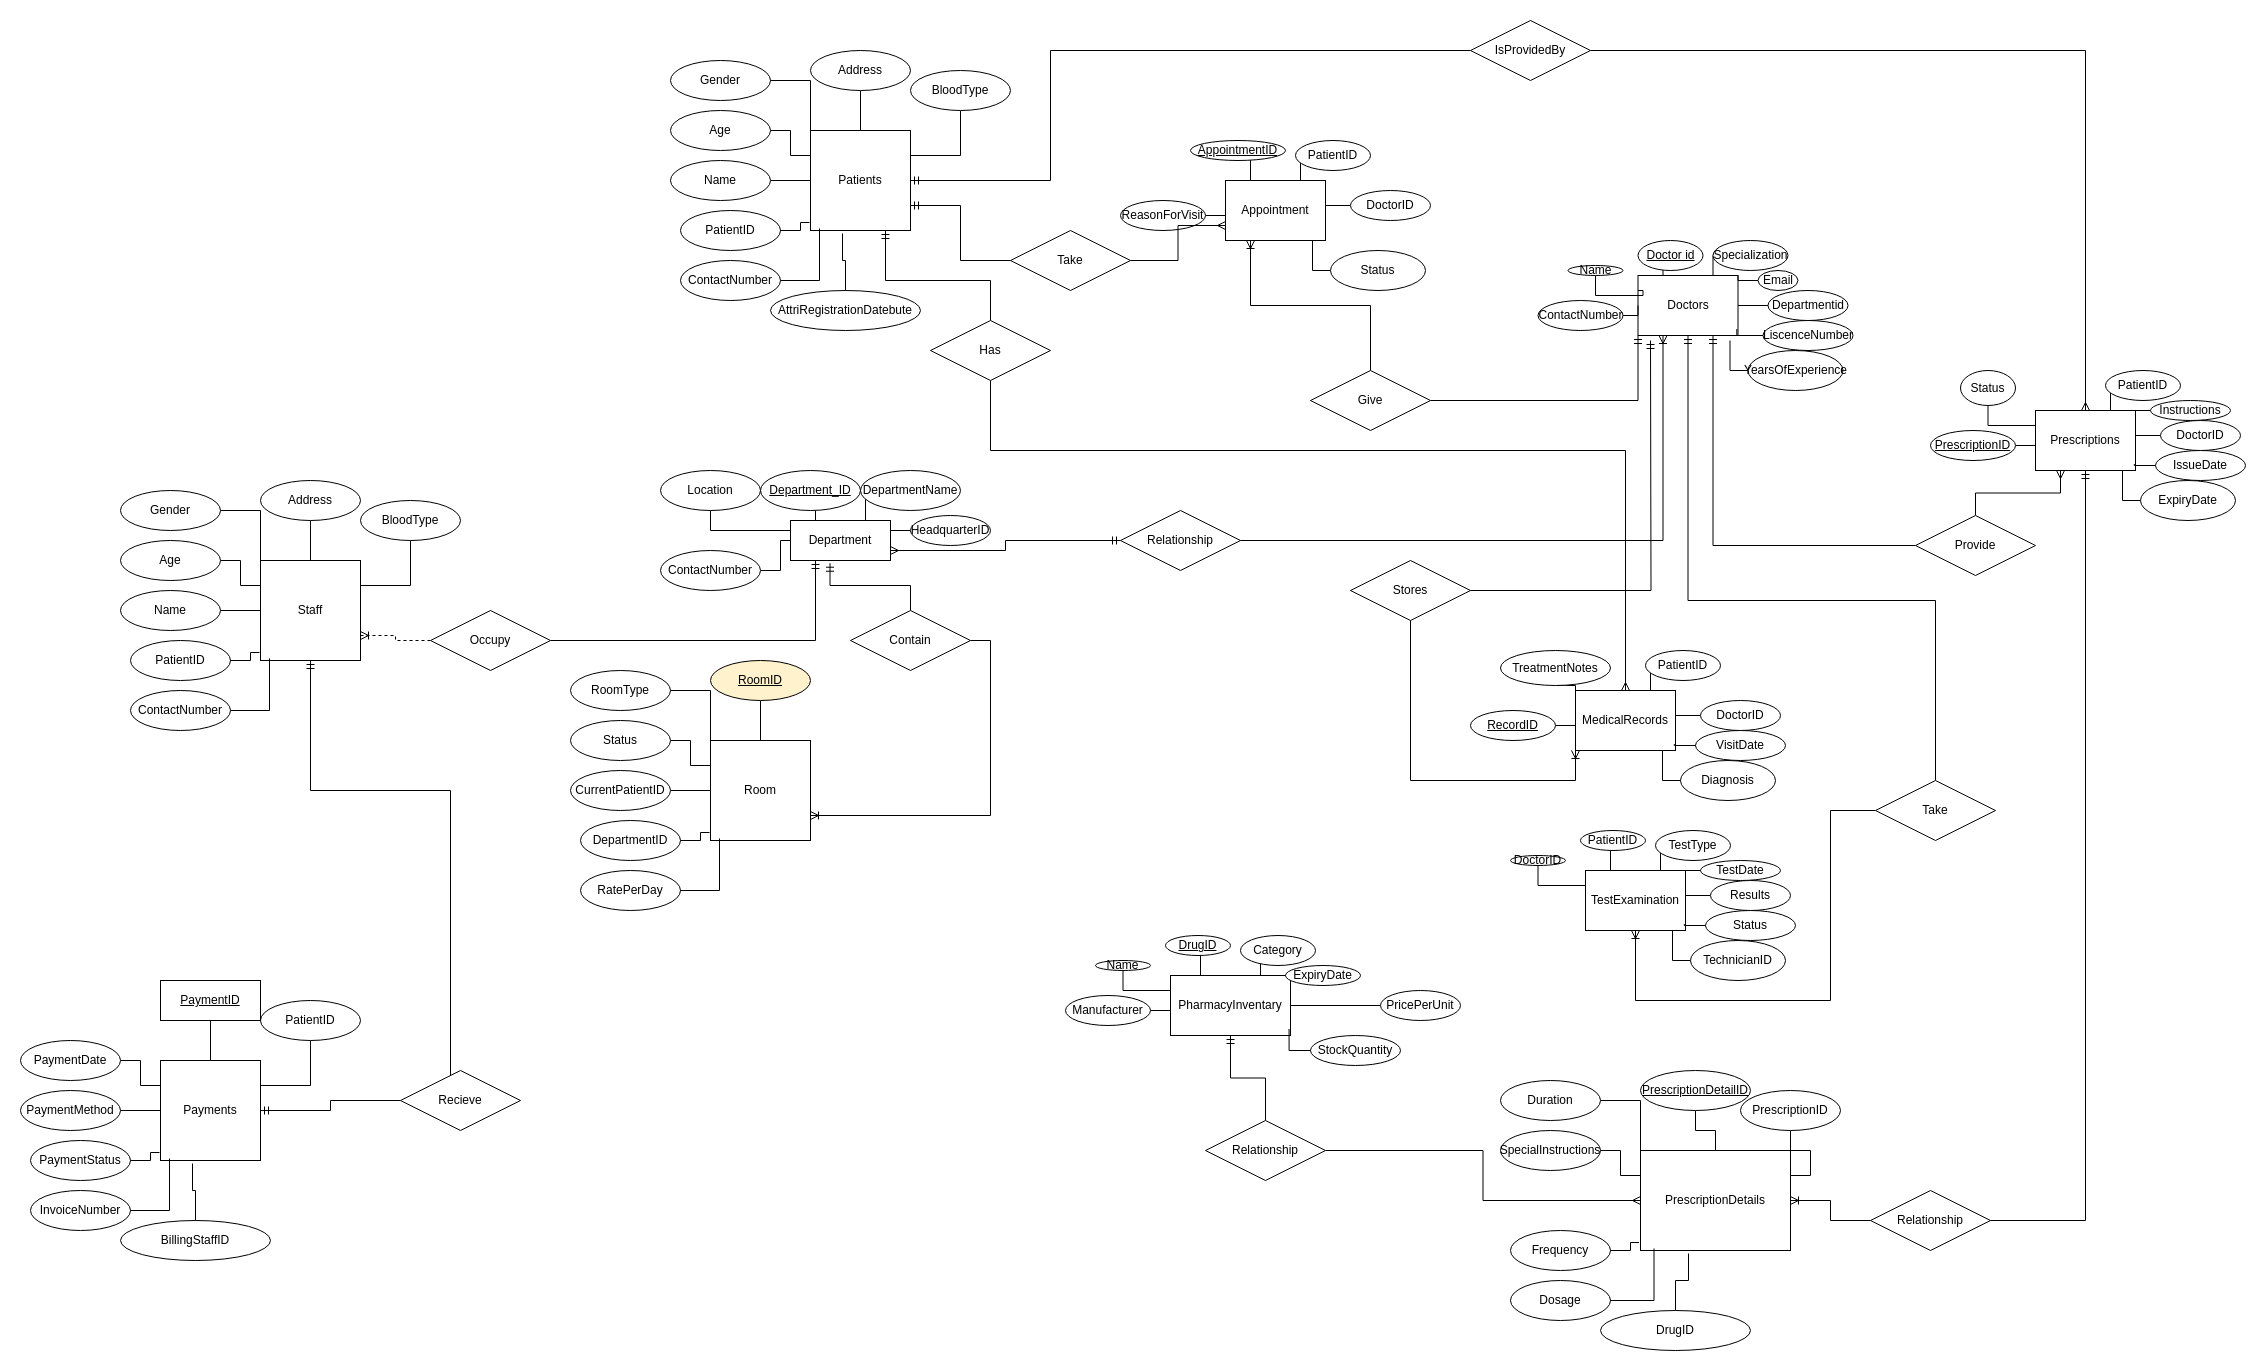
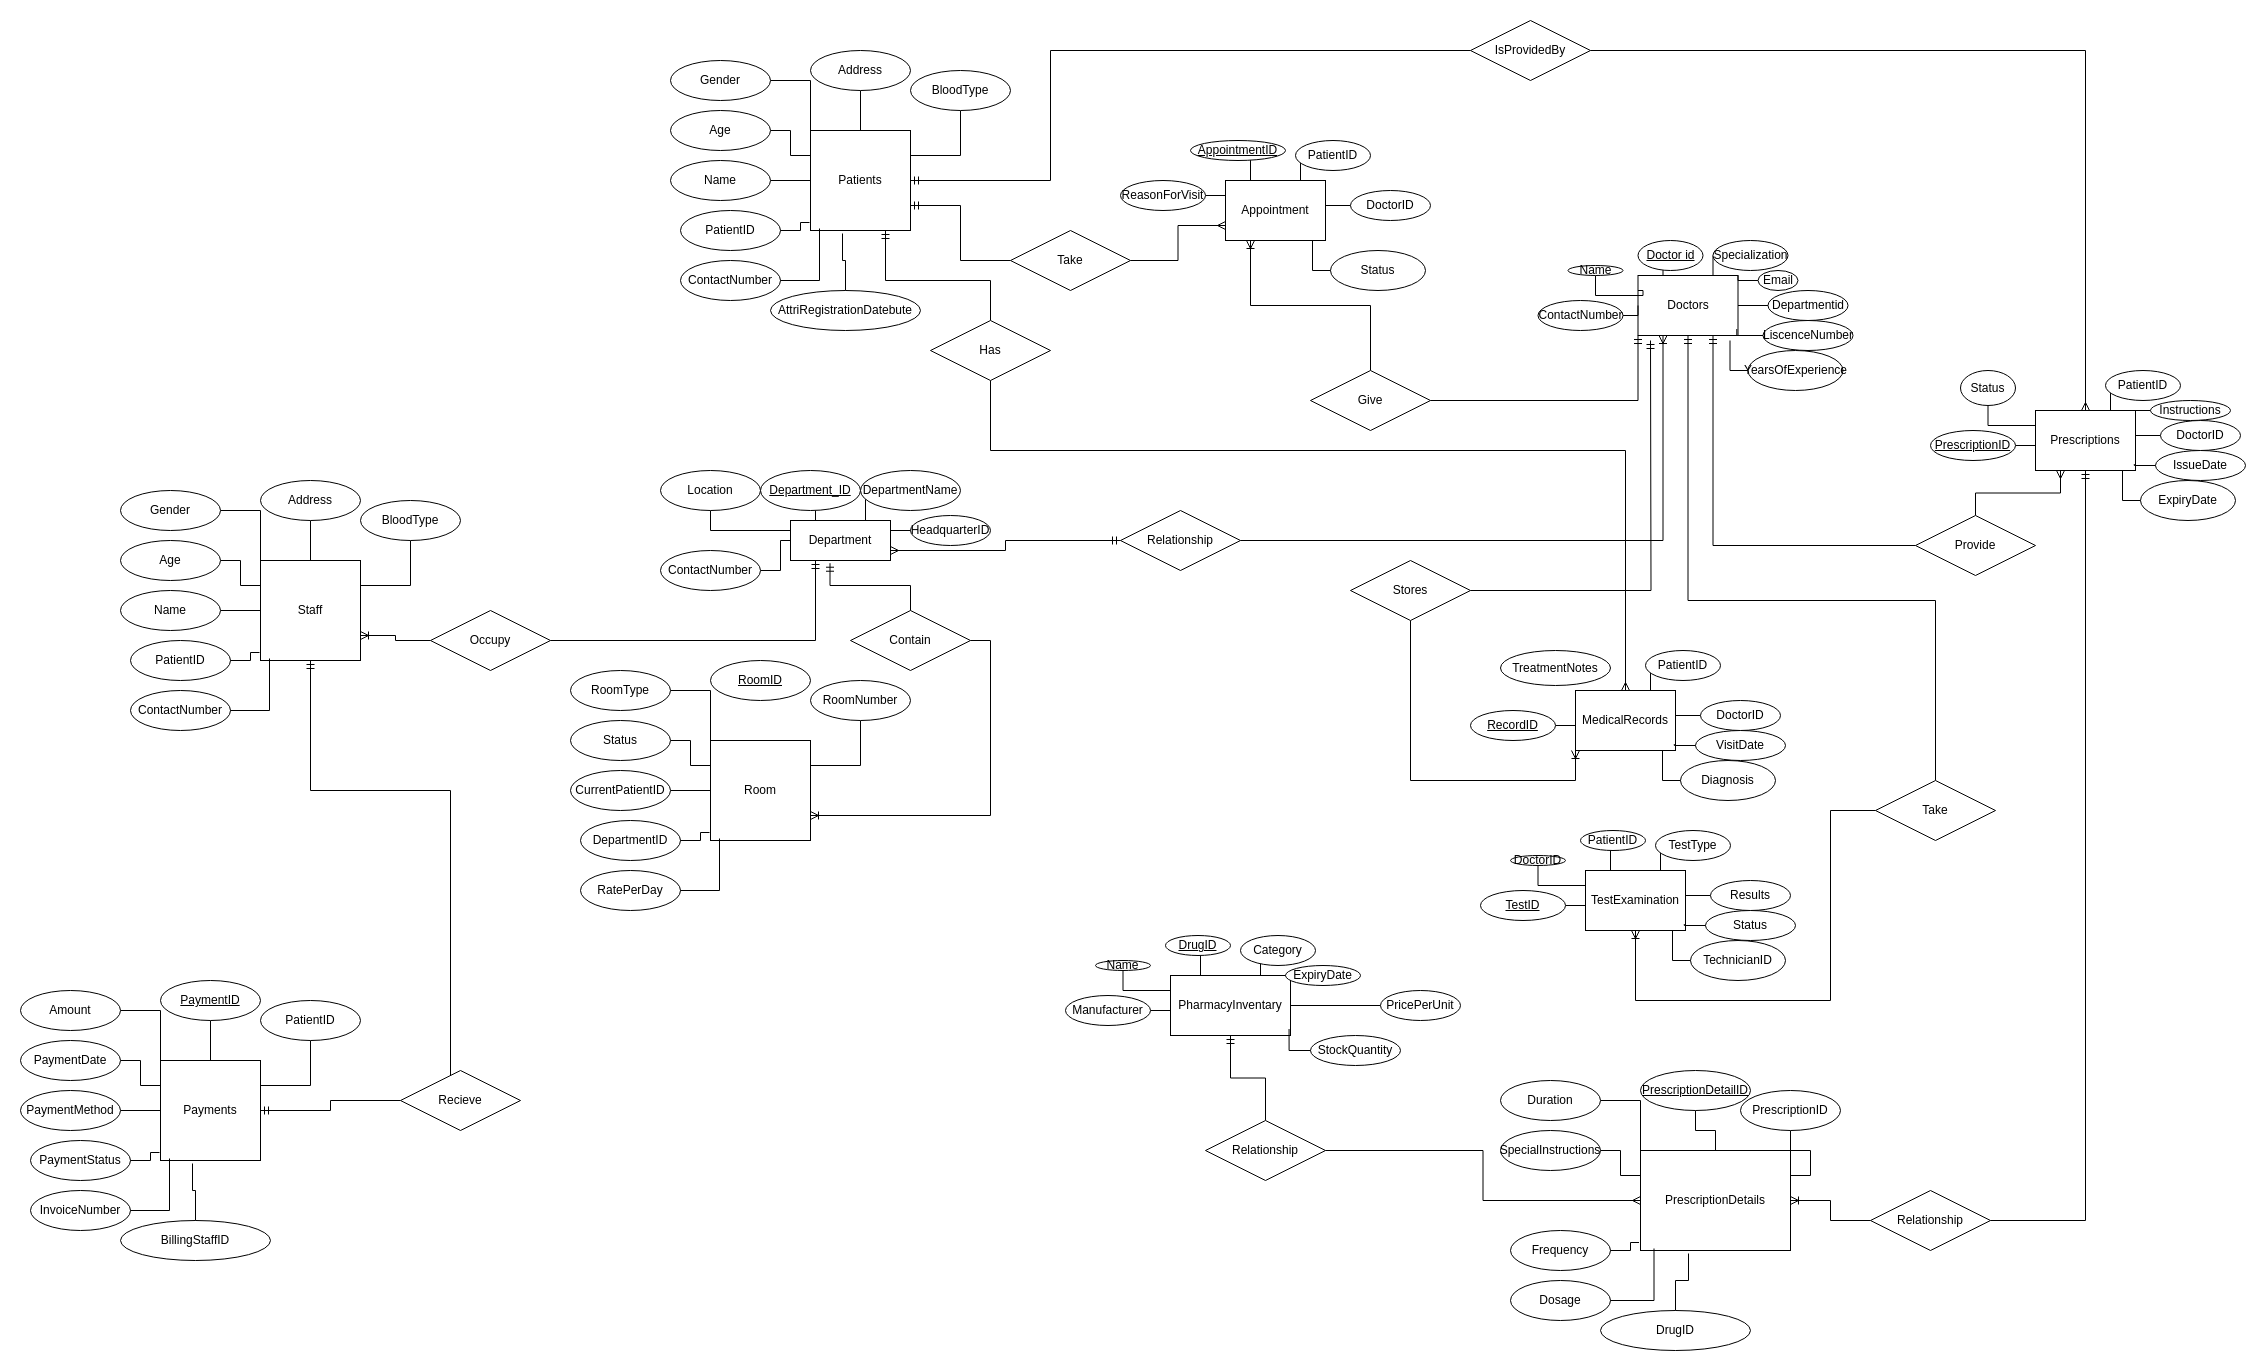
node "ReasonForVisit": moved (1163, 216) -> (1163, 196)
edge "Occupy" -> "Staff": style dashed -> solid
node "RoomID": fillcolor #fff2cc -> #ffffff
edge "TreatmentNotes" -- "MedicalRecords": removed
node "RoomNumber": added
edge "RoomID" -- "Room": removed
edge "RoomNumber" -- "Room": added
edge "TestDate" -- "TestExamination": removed
node "TestDate": removed
node "TestID": added
edge "TestExamination" -- "TestID": added
node "PaymentID": shape rectangle -> ellipse
node "Amount": added
edge "Amount" -- "Payments": added
